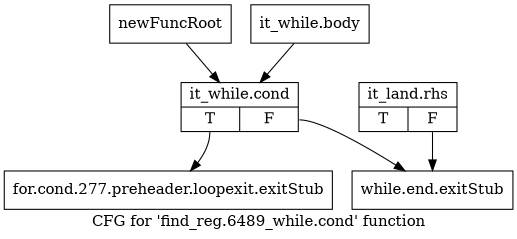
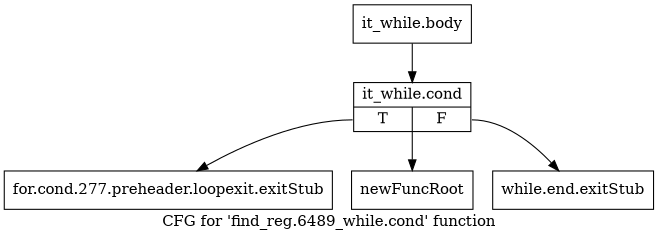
edge "newFuncRoot" -> "it_while.cond": reversed
node "it_land.rhs": removed
